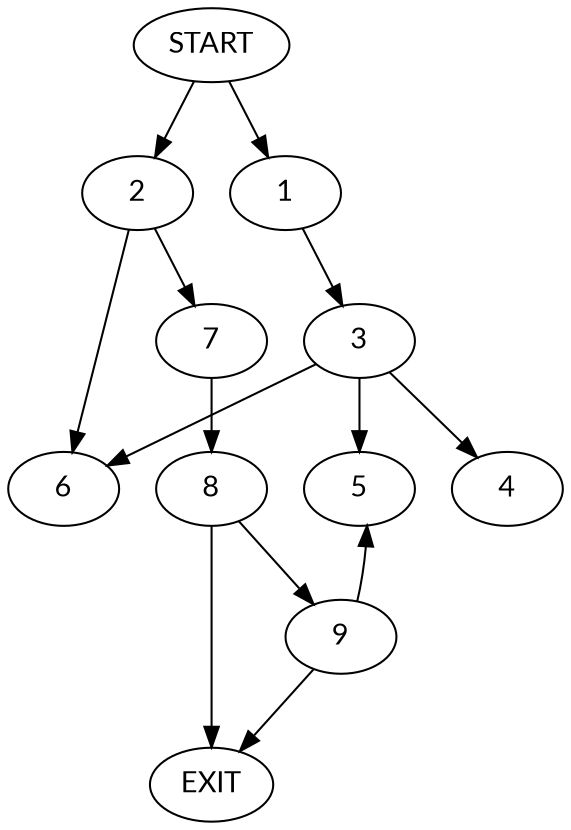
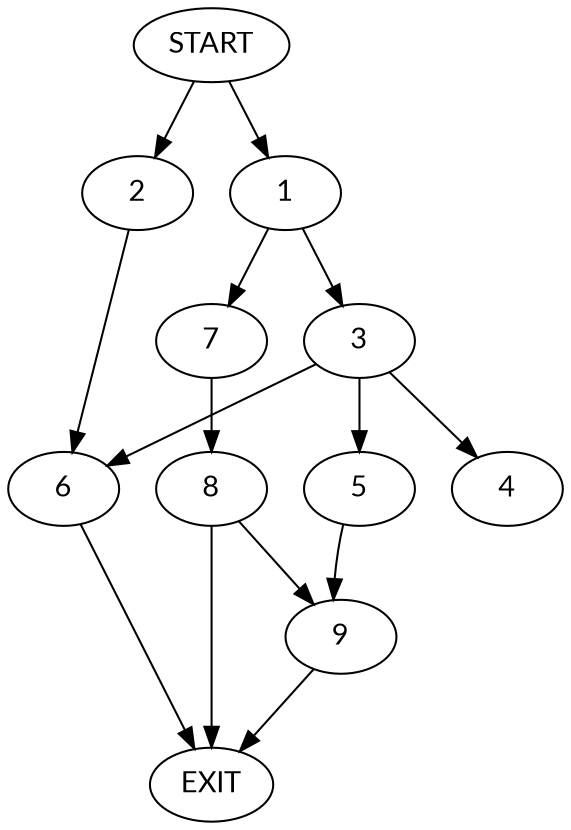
edge "2" -> "7": now "1" -> "7"
edge "9" -> "5": reversed
edge "6" -> "EXIT": added
